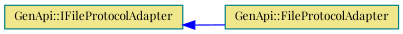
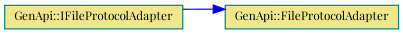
edge "GenApi::FileProtocolAdapter" -> "GenApi::IFileProtocolAdapter": reversed
